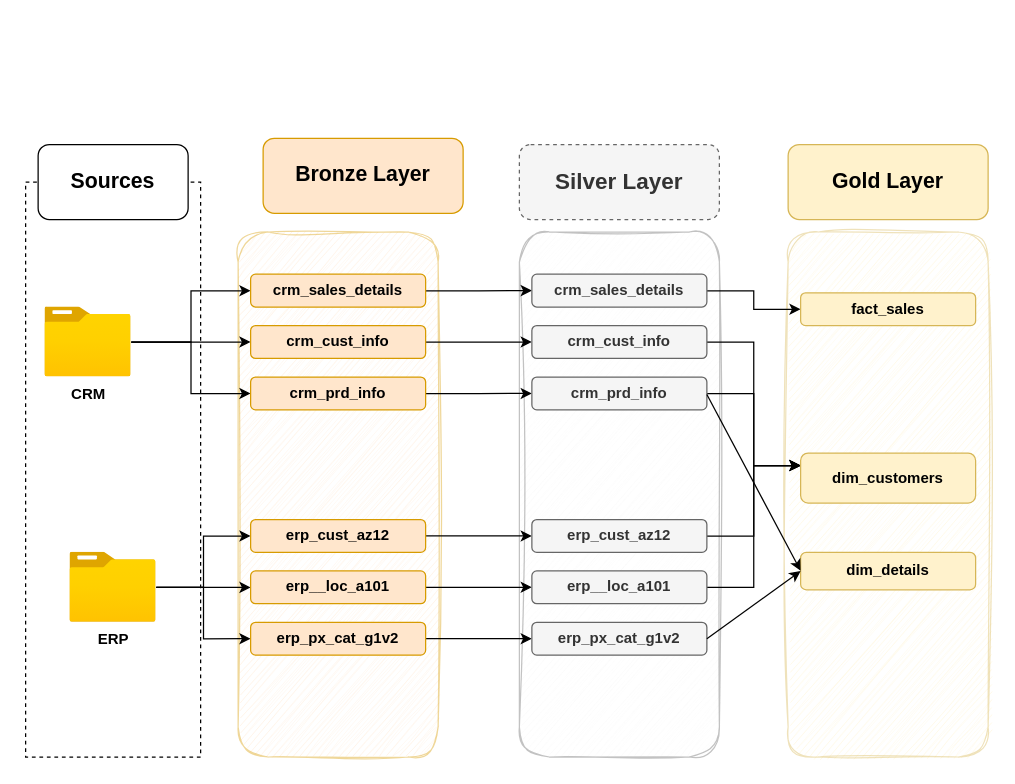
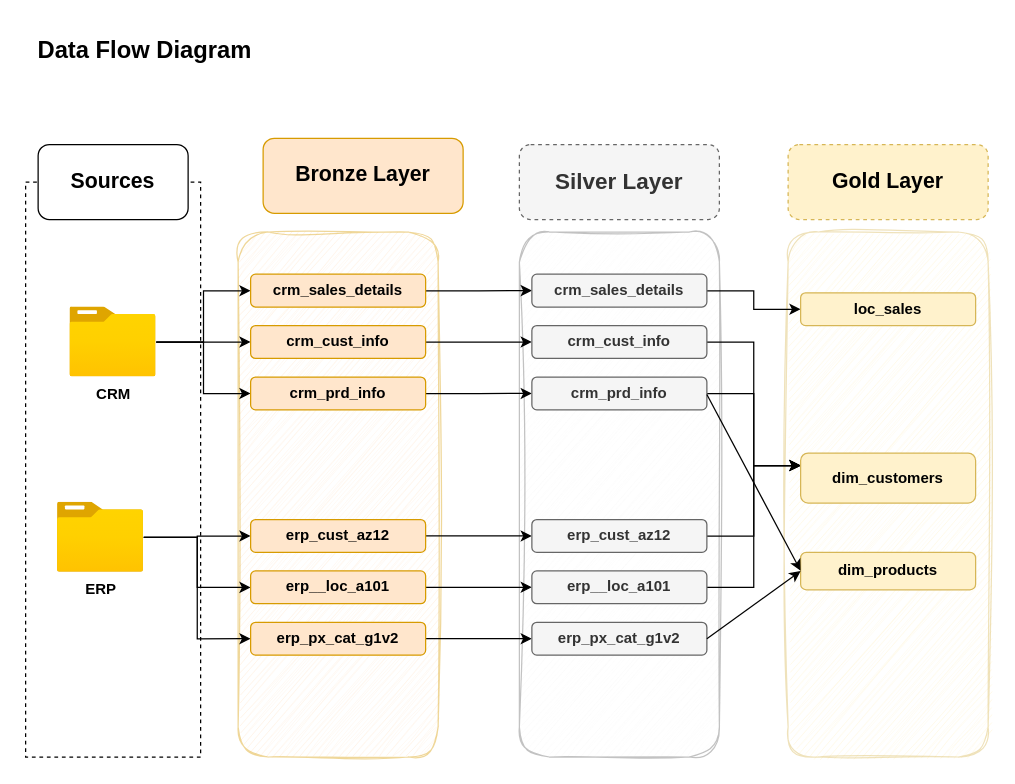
node "Data Flow Diagram": added
node "Gold Layer": style solid -> dashed
node "fact_sales": label "fact_sales" -> "loc_sales"
node "CRM": moved (88, 342) -> (113, 342)
node "dim_details": label "dim_details" -> "dim_products"
node "ERP": moved (113, 587) -> (101, 537)
